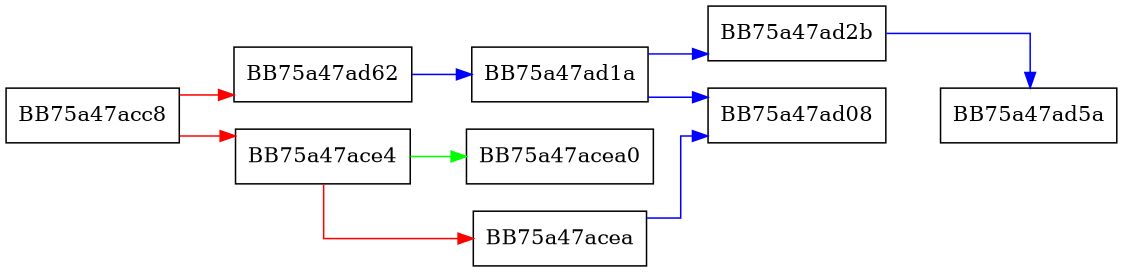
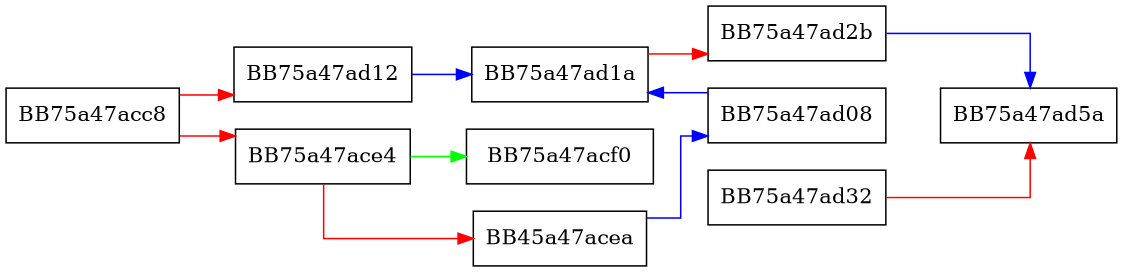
edge "BB75a47ad1a" -> "BB75a47ad2b": color blue -> red
node "BB75a47ad62": label "BB75a47ad62" -> "BB75a47ad12"
edge "BB75a47ad1a" -> "BB75a47ad08": reversed
node "BB75a47acea0": label "BB75a47acea0" -> "BB75a47acf0"
node "BB75a47ad32": added
node "BB75a47acea": label "BB75a47acea" -> "BB45a47acea"
